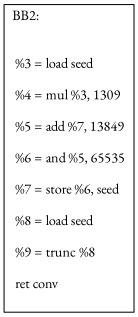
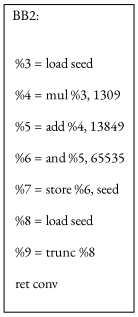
node "BB2:": text "%5 = add %7, 13849" -> "%5 = add %4, 13849"
